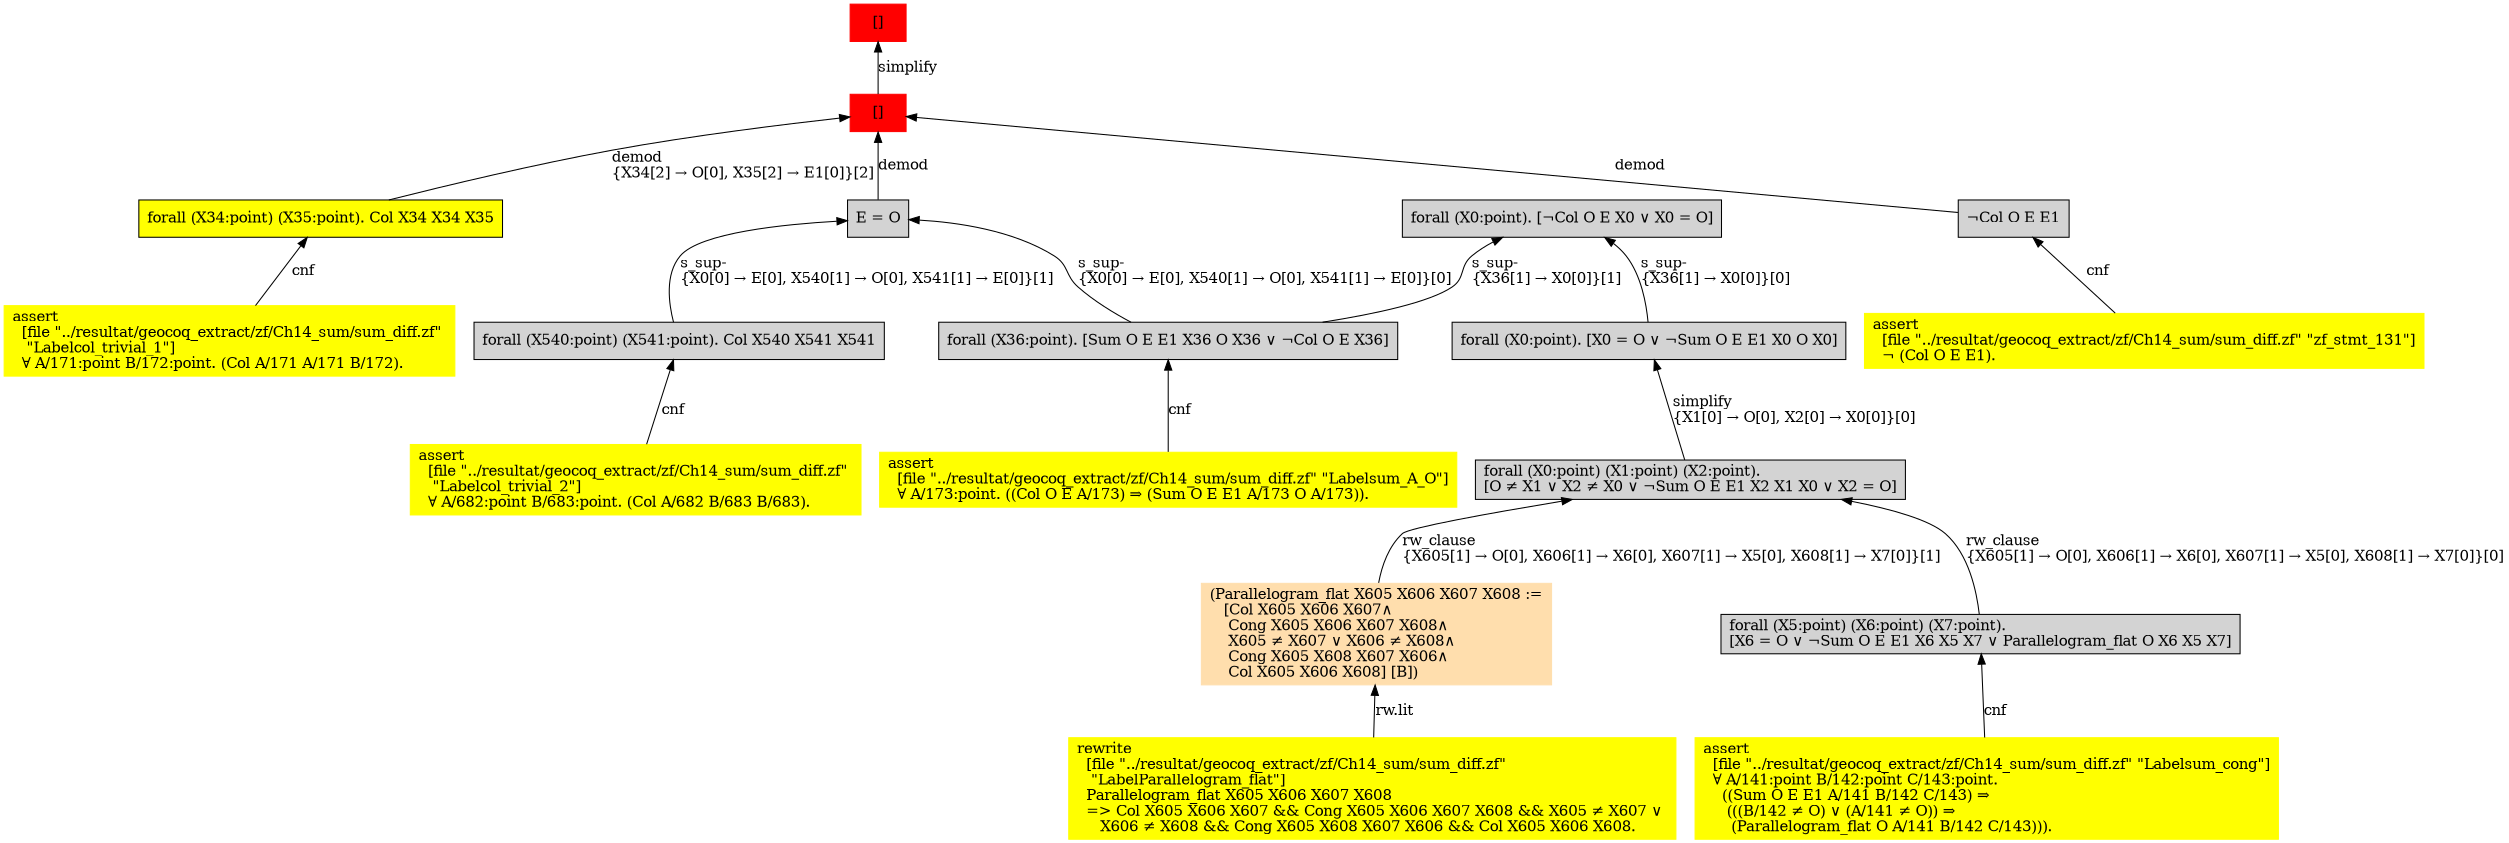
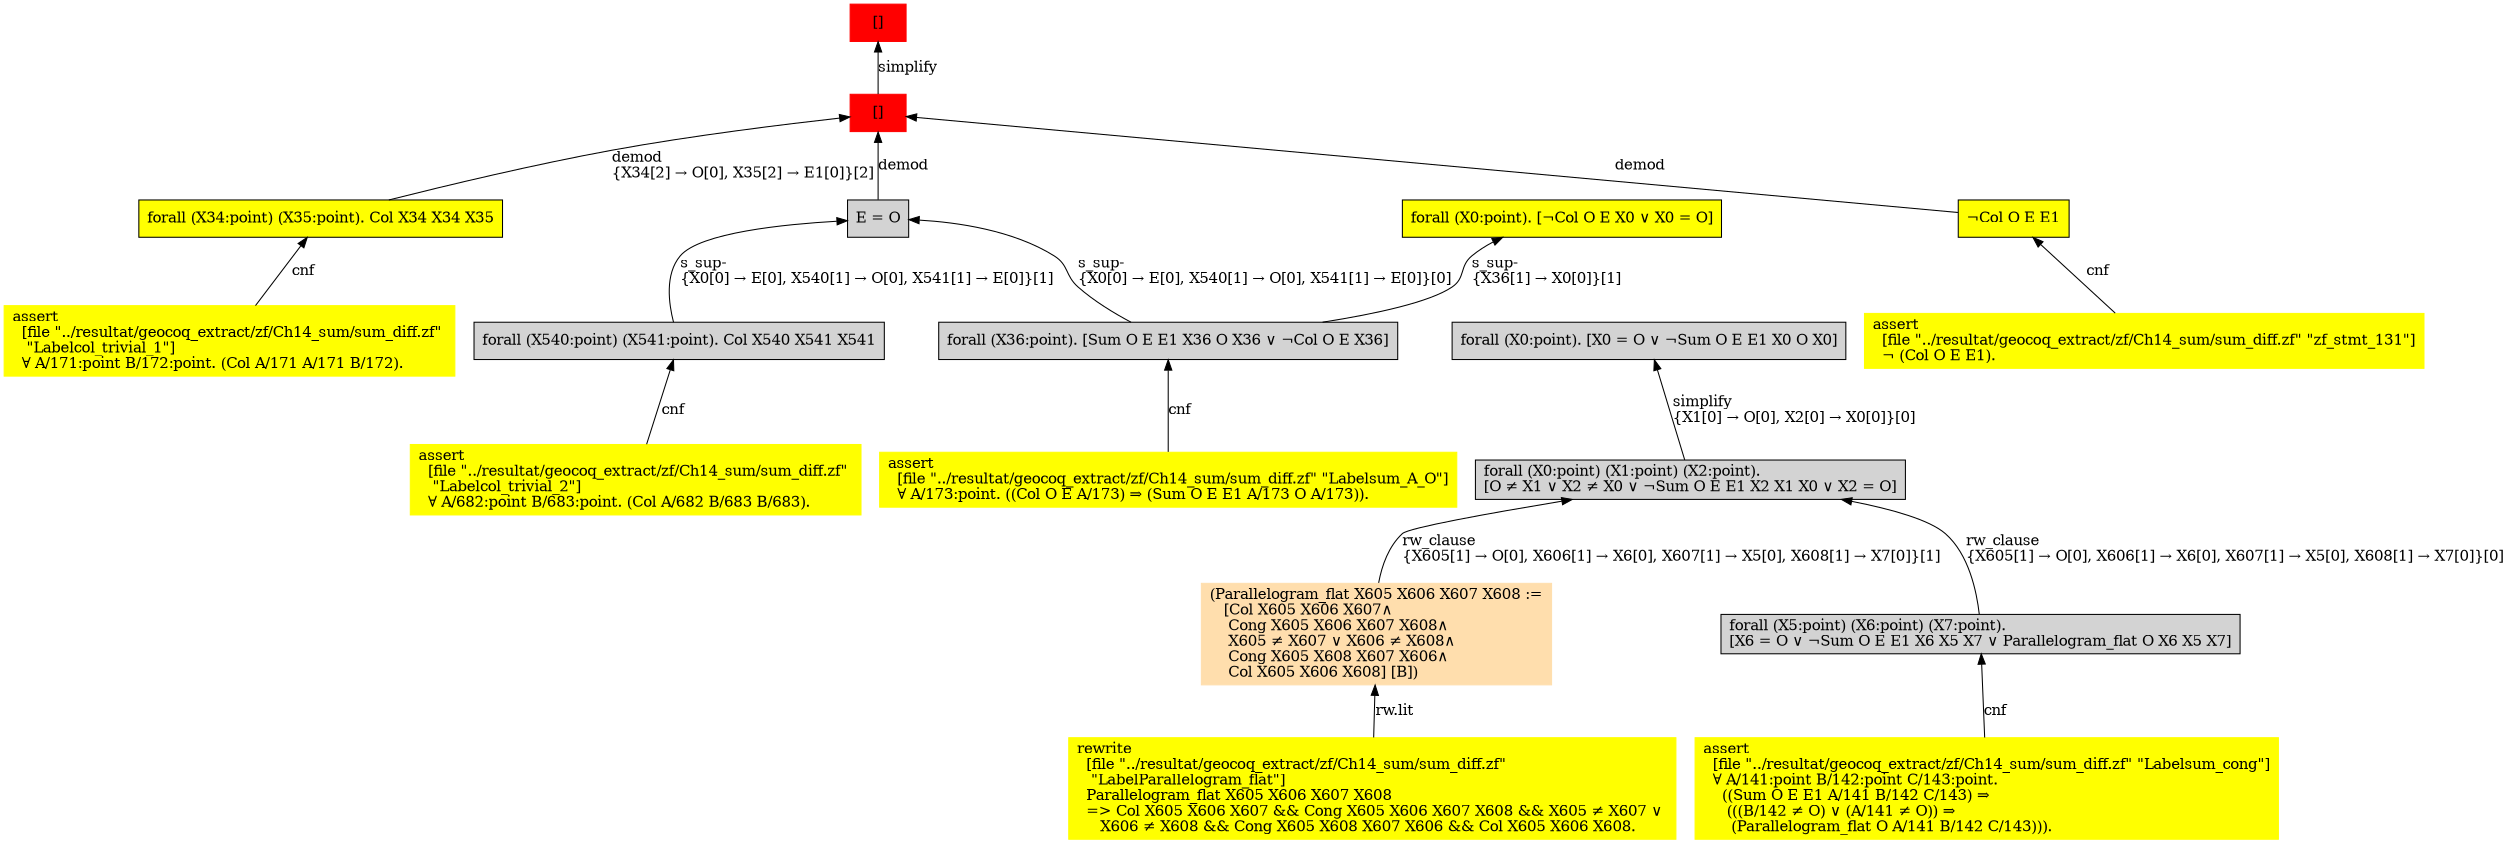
node "forall (X0:point). [¬Col O E X0 ∨ X0 = O]": fillcolor lightgrey -> yellow
node "¬Col O E E1": fillcolor lightgrey -> yellow
edge "forall (X0:point). [X0 = O ∨ ¬Sum O E E1 X0 O X0]" -> "forall (X0:point). [¬Col O E X0 ∨ X0 = O]": removed, label "s_sup- {X36[1] → X0[0]}[0]"
